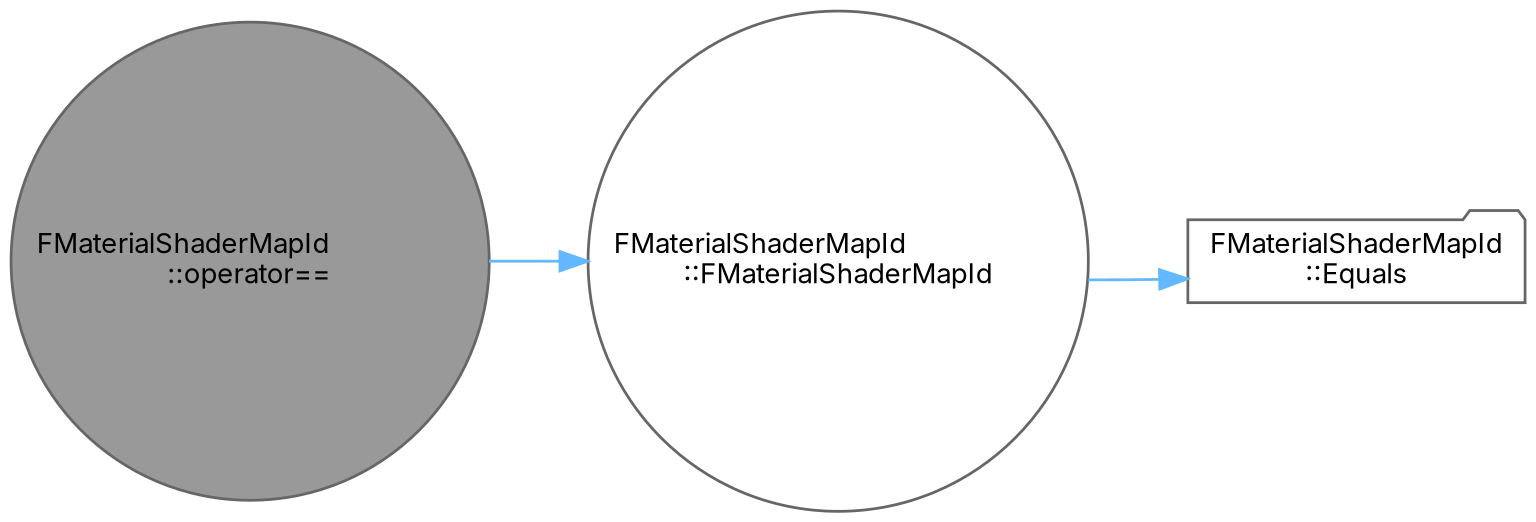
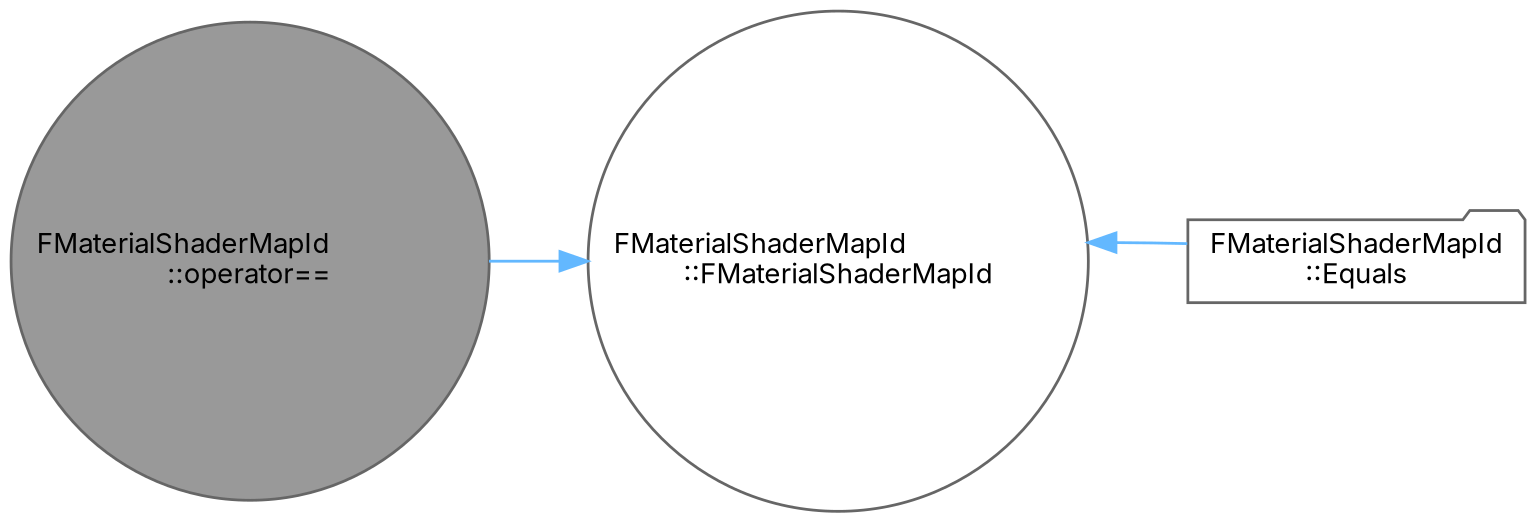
edge "FMaterialShaderMapId ::FMaterialShaderMapId" -> "FMaterialShaderMapId ::Equals": reversed
